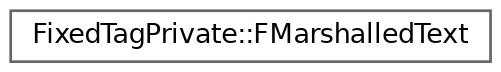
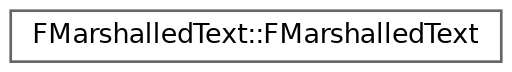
node "FixedTagPrivate::FMarshalledText": label "FixedTagPrivate::FMarshalledText" -> "FMarshalledText::FMarshalledText"
